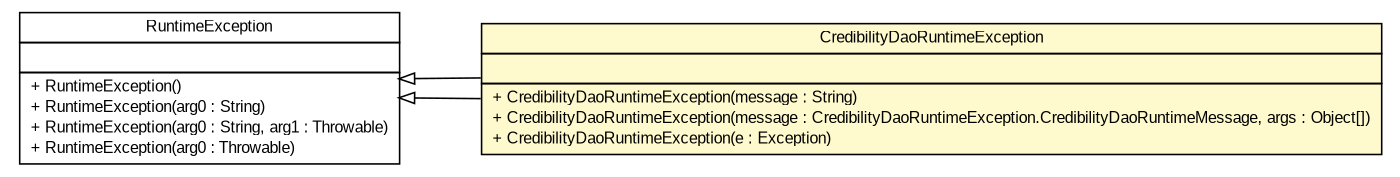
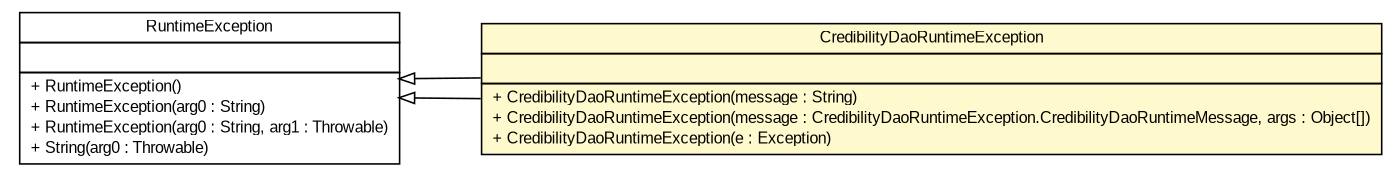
node "RuntimeException": text "+ RuntimeException(arg0 : Throwable)" -> "+ String(arg0 : Throwable)"
